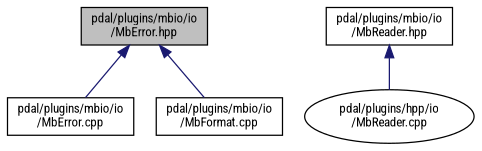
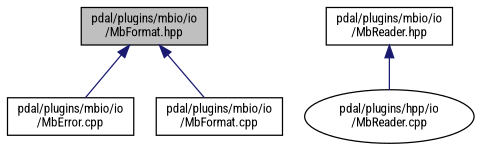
node "pdal/plugins/mbio/io /MbError.hpp": label "pdal/plugins/mbio/io /MbError.hpp" -> "pdal/plugins/mbio/io /MbFormat.hpp"
